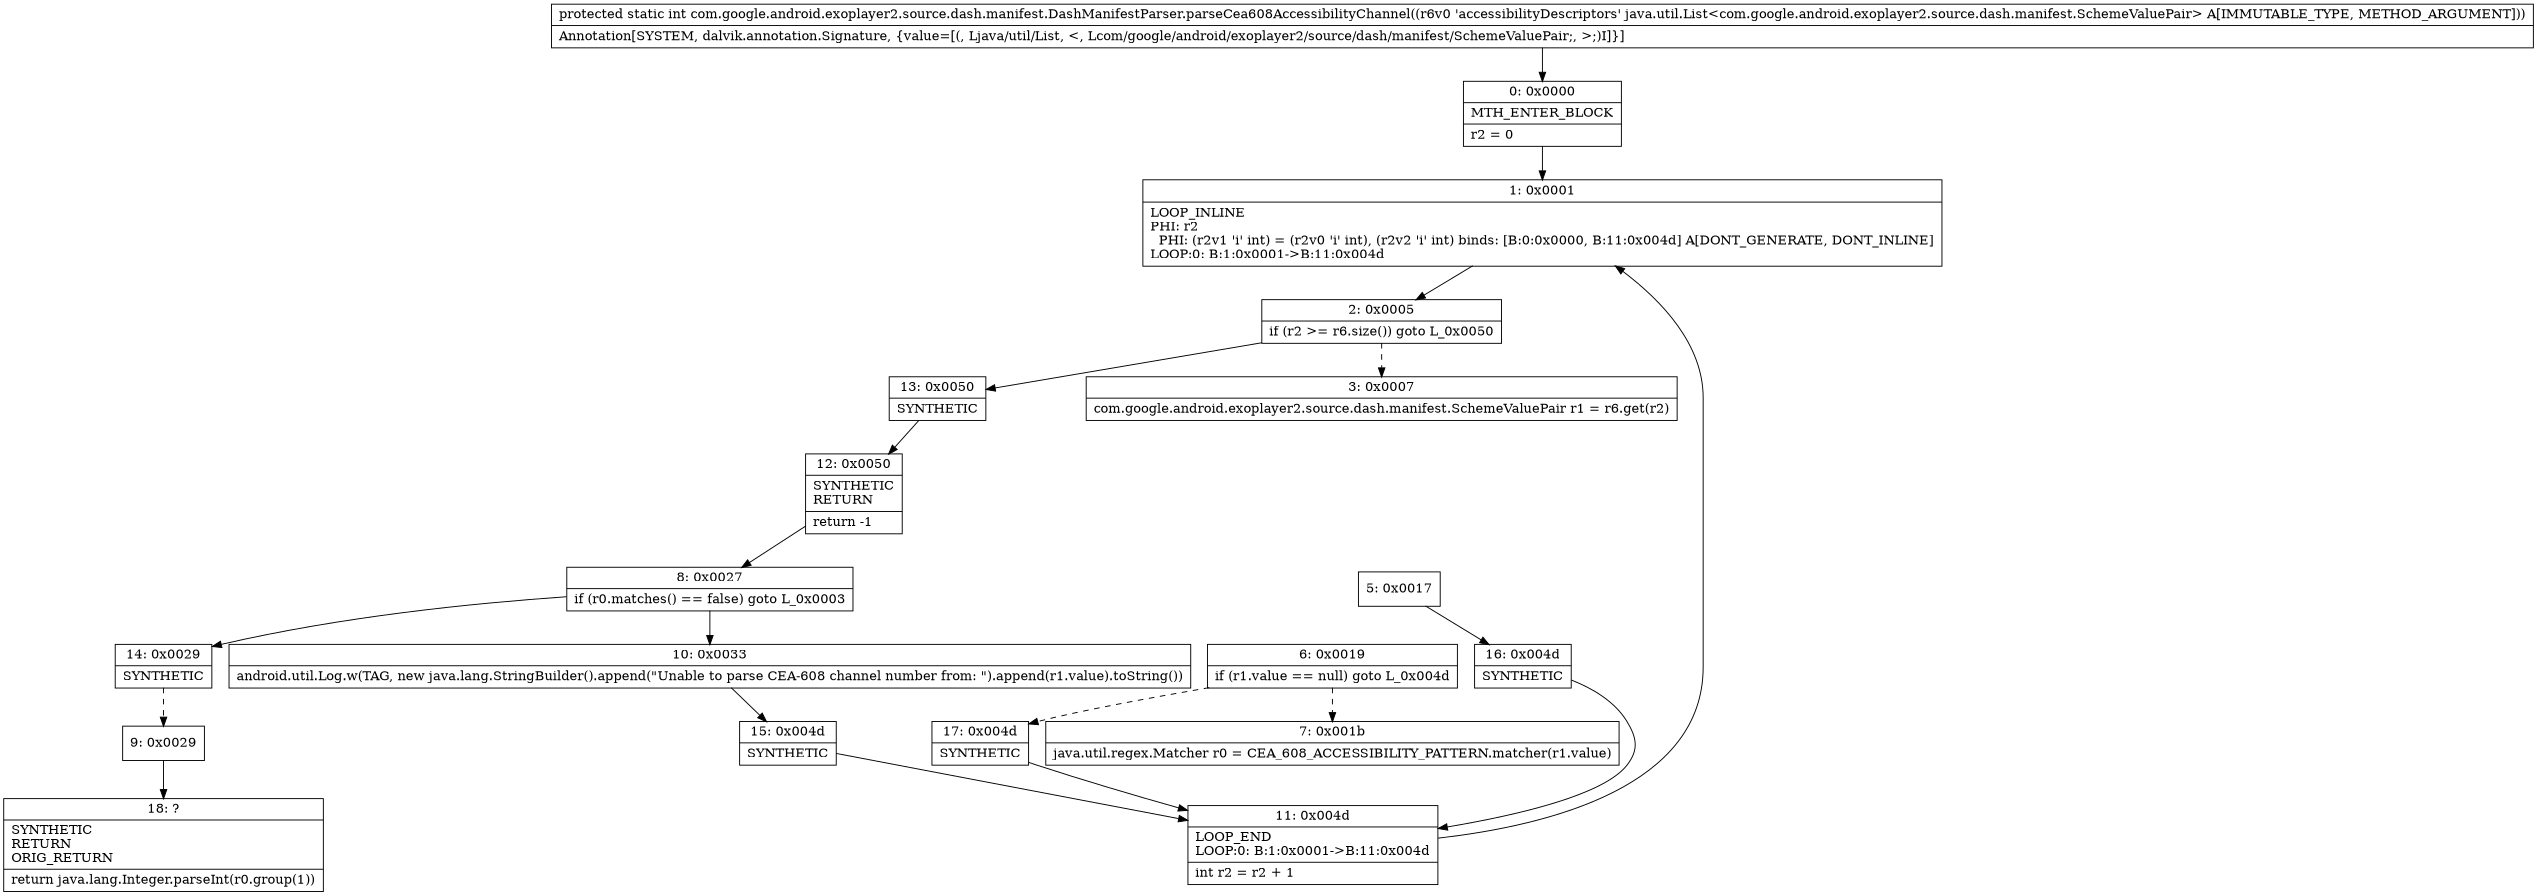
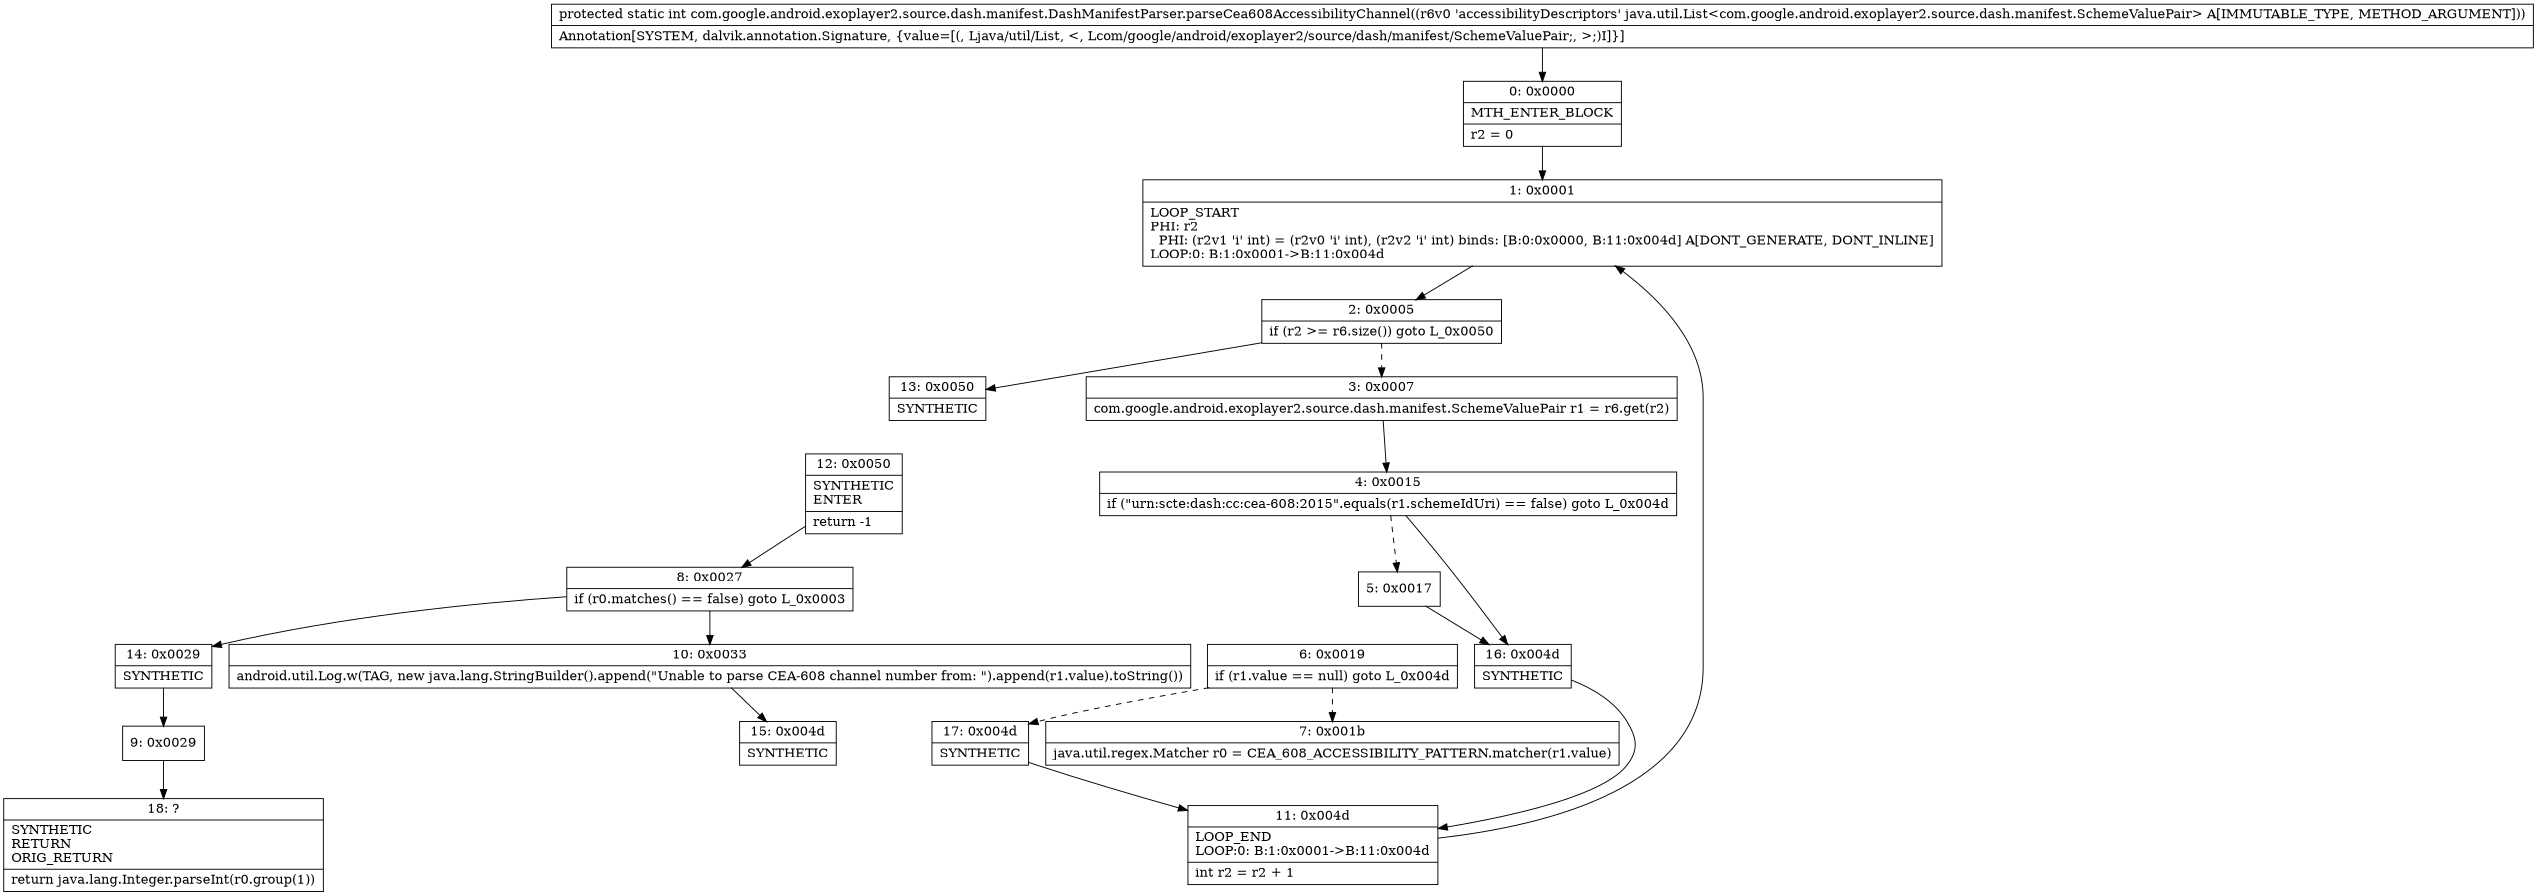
node "1: 0x0001": text "LOOP_INLINE" -> "LOOP_START"
edge "13: 0x0050" -> "12: 0x0050": removed
node "4: 0x0015": added
node "12: 0x0050": text "RETURN" -> "ENTER"
edge "14: 0x0029" -> "9: 0x0029": style dashed -> solid
edge "15: 0x004d" -> "11: 0x004d": removed
